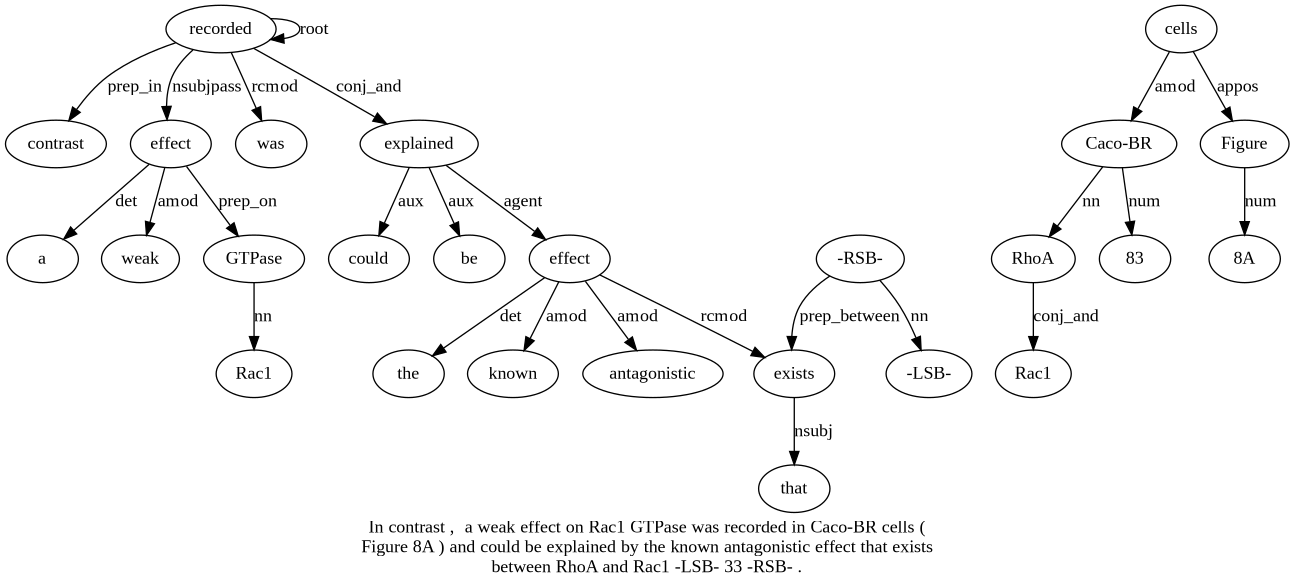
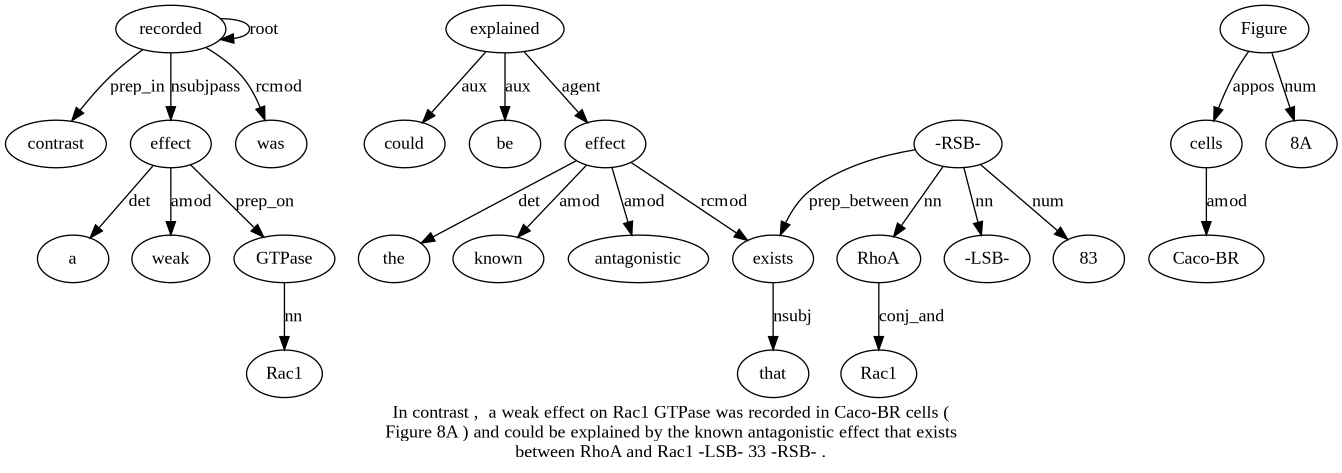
edge "cells" -> "Figure": reversed
edge "recorded" -> "explained": removed, label "conj_and"
edge "Caco-BR" -> "83": now "-RSB-" -> "83"
edge "Caco-BR" -> "RhoA": now "-RSB-" -> "RhoA"
